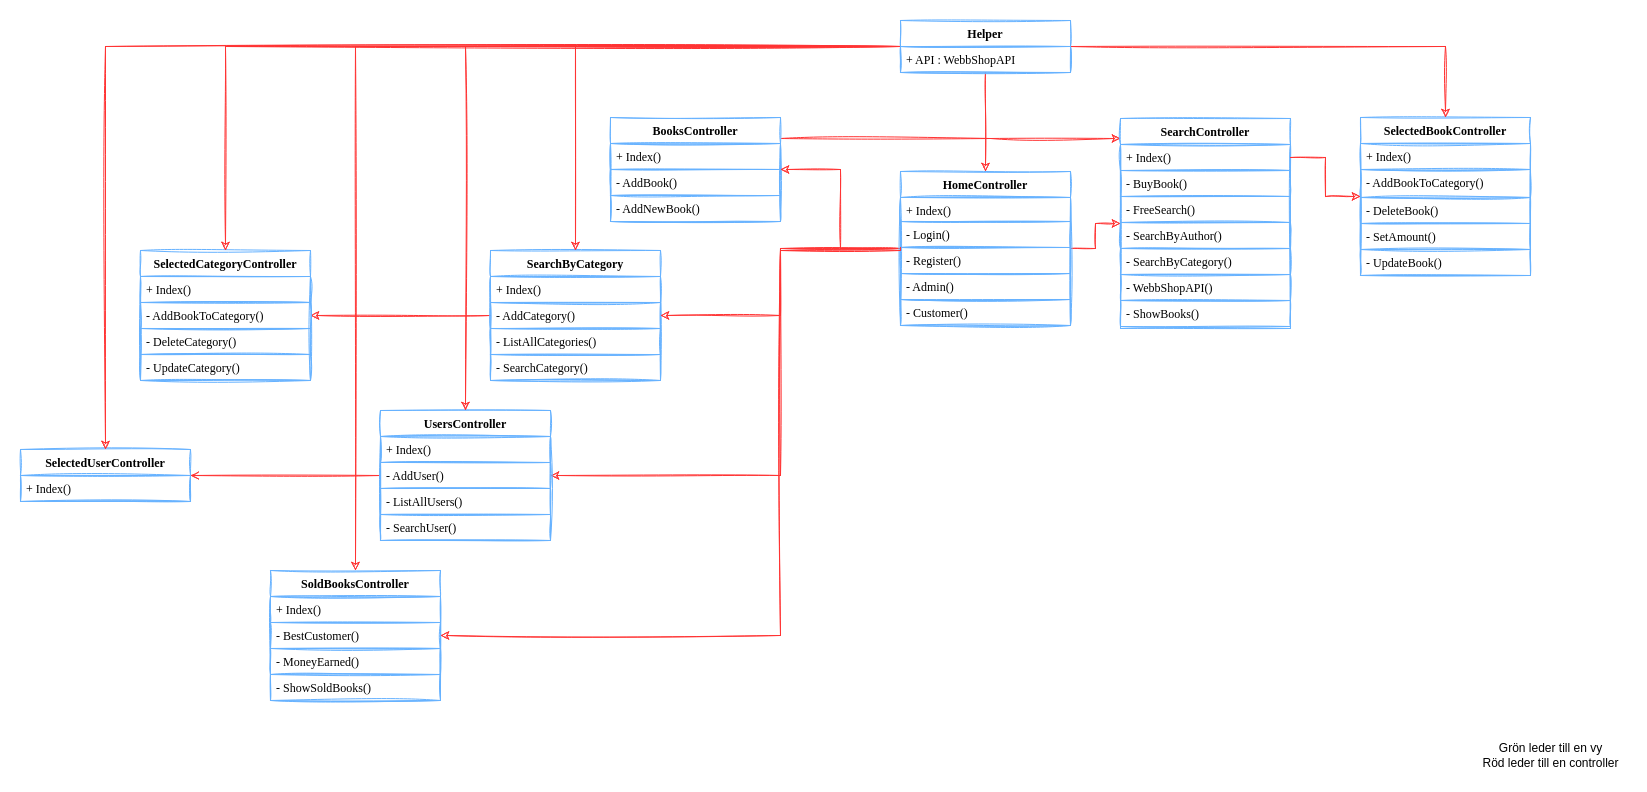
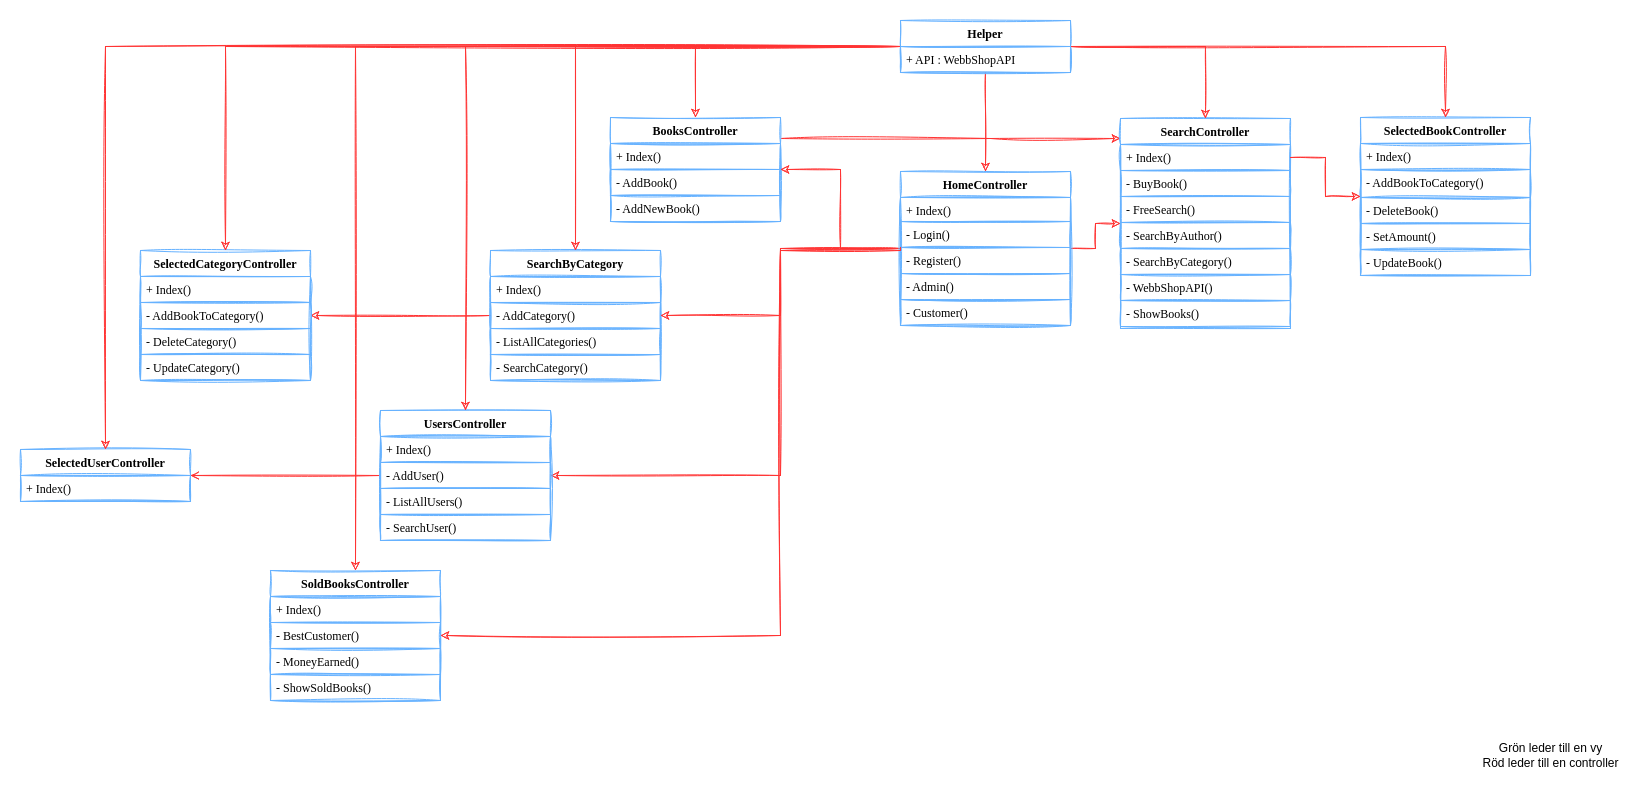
edge "Helper" -> "BooksController": added
edge "Helper" -> "SearchController": added
